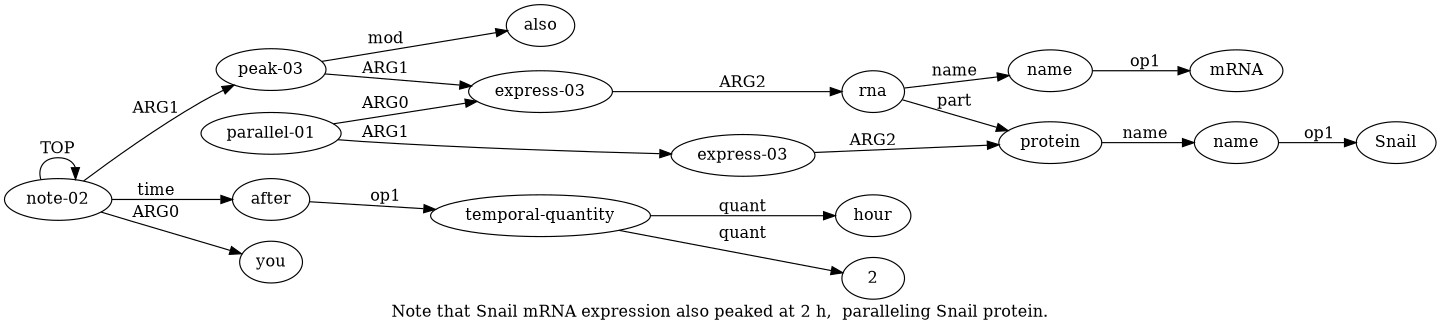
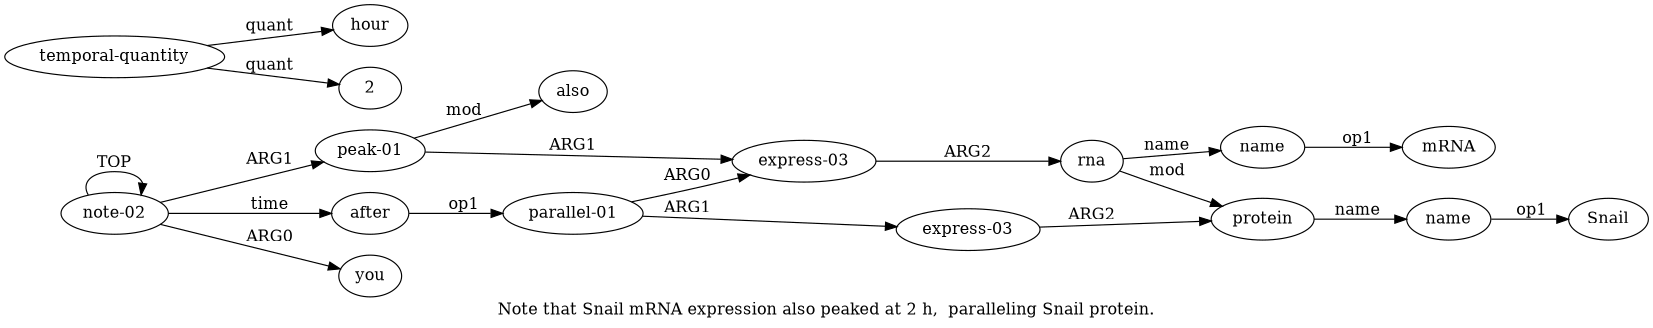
node "peak-03": label "peak-03" -> "peak-01"
edge "rna" -> "protein": label "part" -> "mod"
edge "after" -> "temporal-quantity": now "after" -> "parallel-01"
